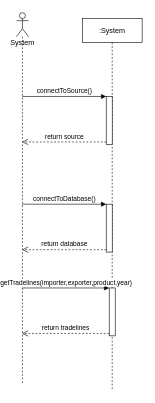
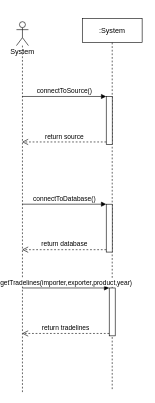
node "System": moved (23, 198) -> (23, 207)
